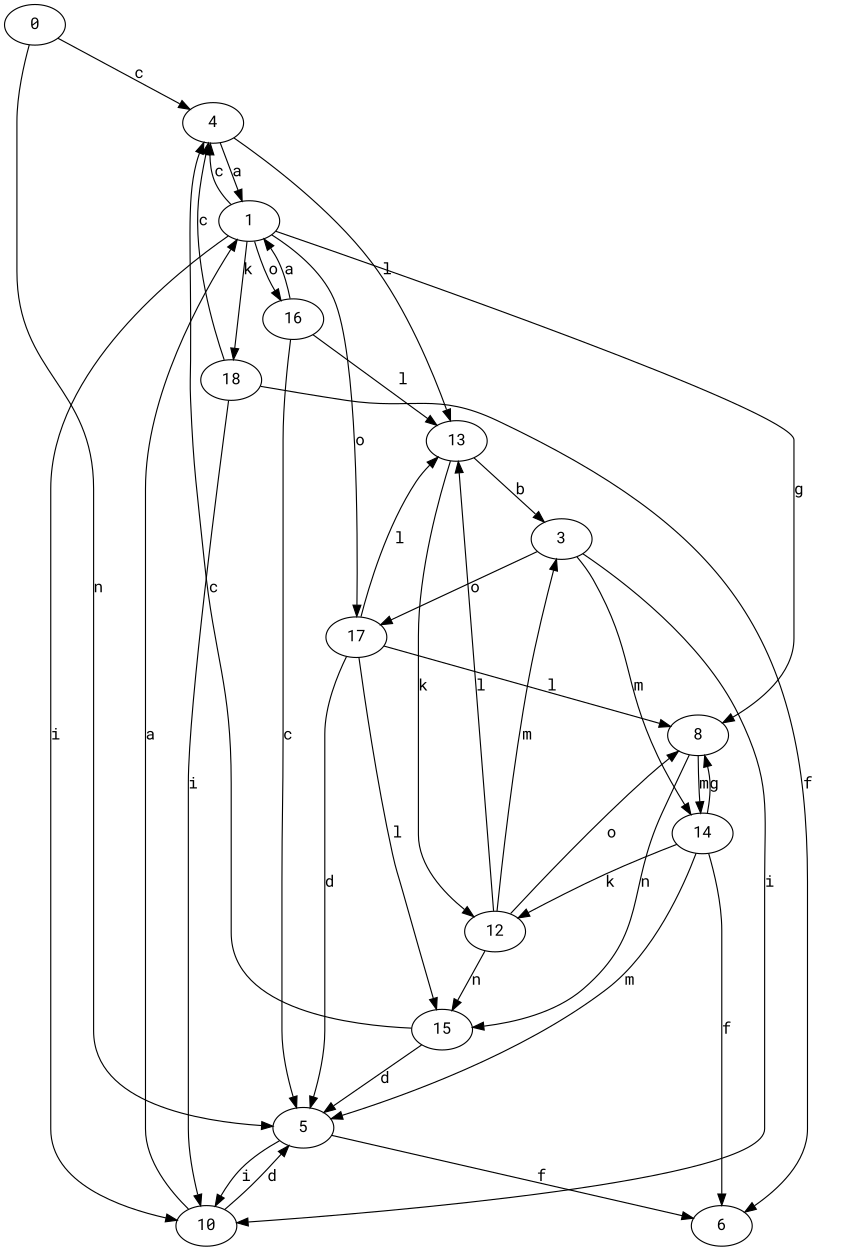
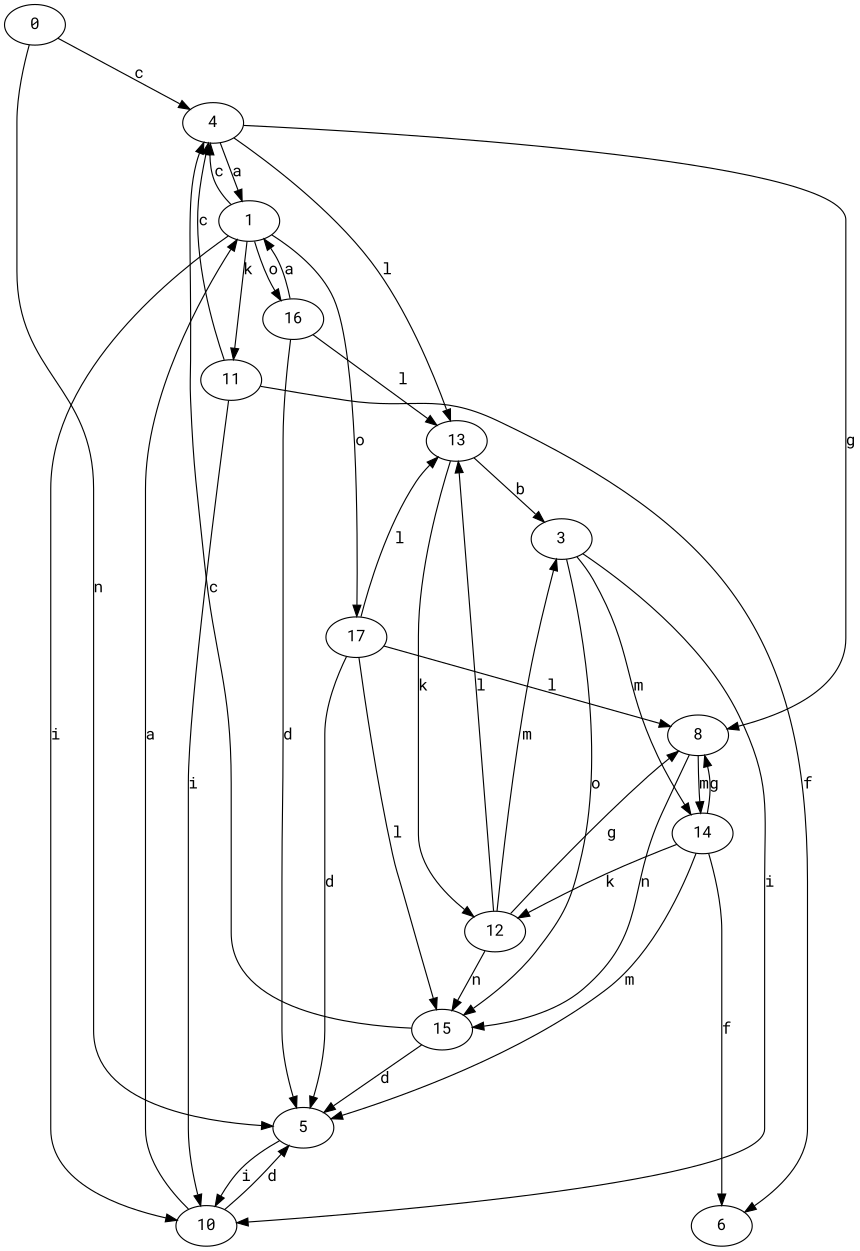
node "18": label "18" -> "11"
edge "1" -> "8": now "4" -> "8"
edge "3" -> "17": now "3" -> "15"
edge "16" -> "5": label "c" -> "d"
edge "12" -> "8": label "o" -> "g"
edge "5" -> "6": removed, label "f"
